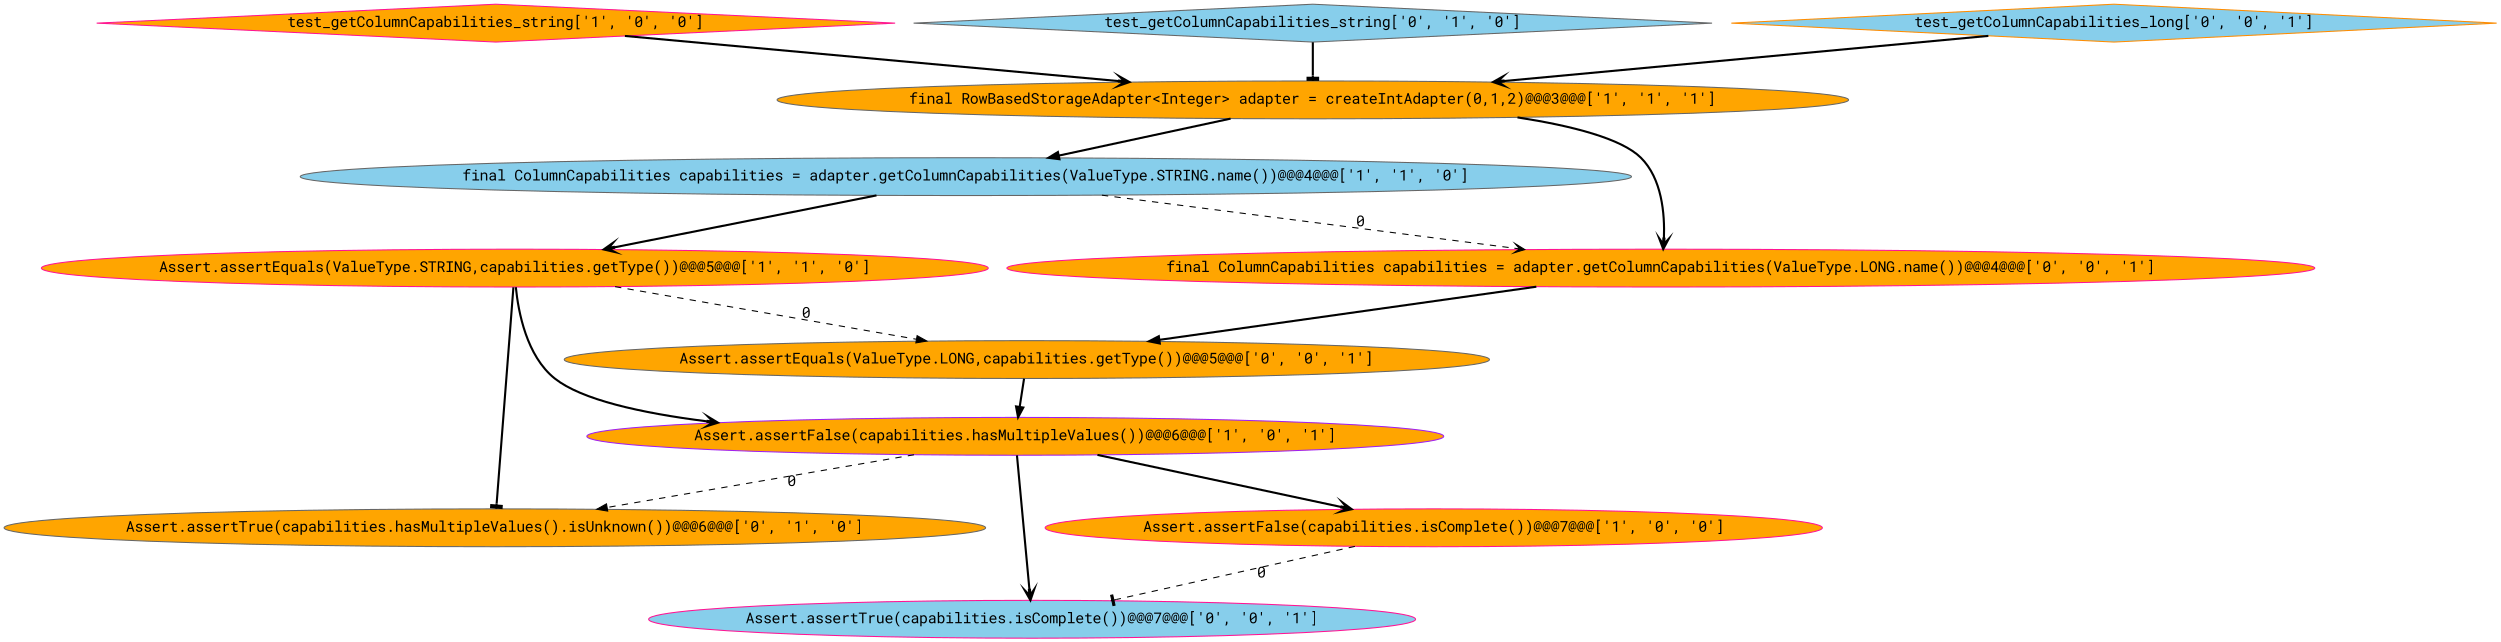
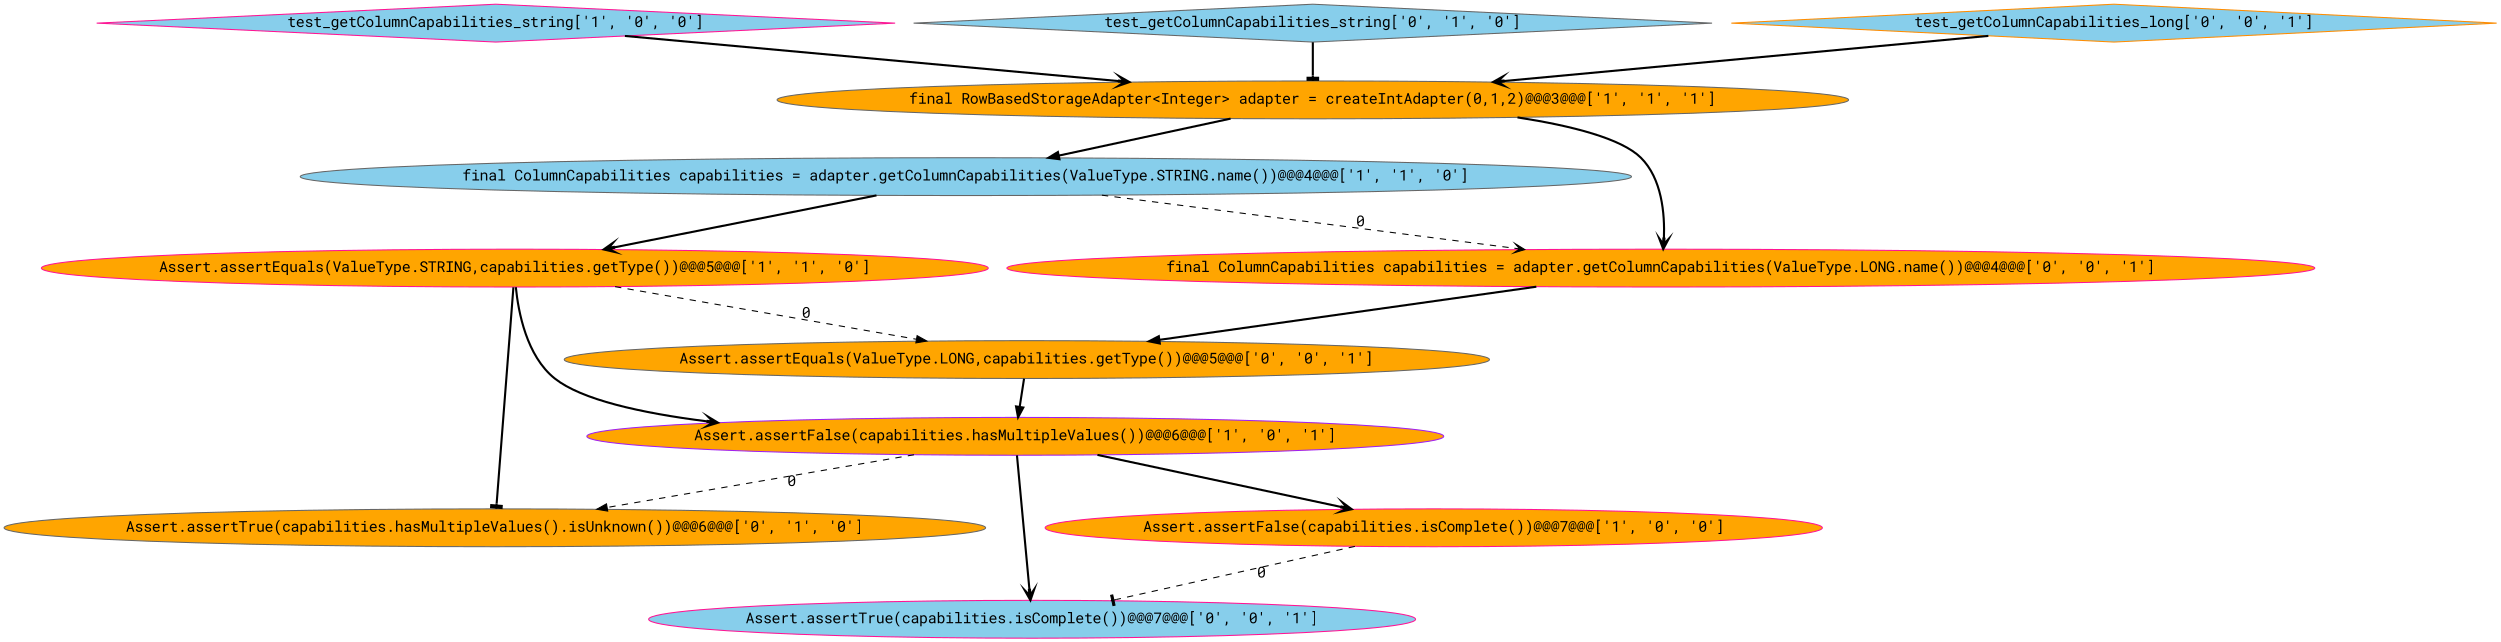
node "test_getColumnCapabilities_string['1', '0', '0']": fillcolor orange -> skyblue
